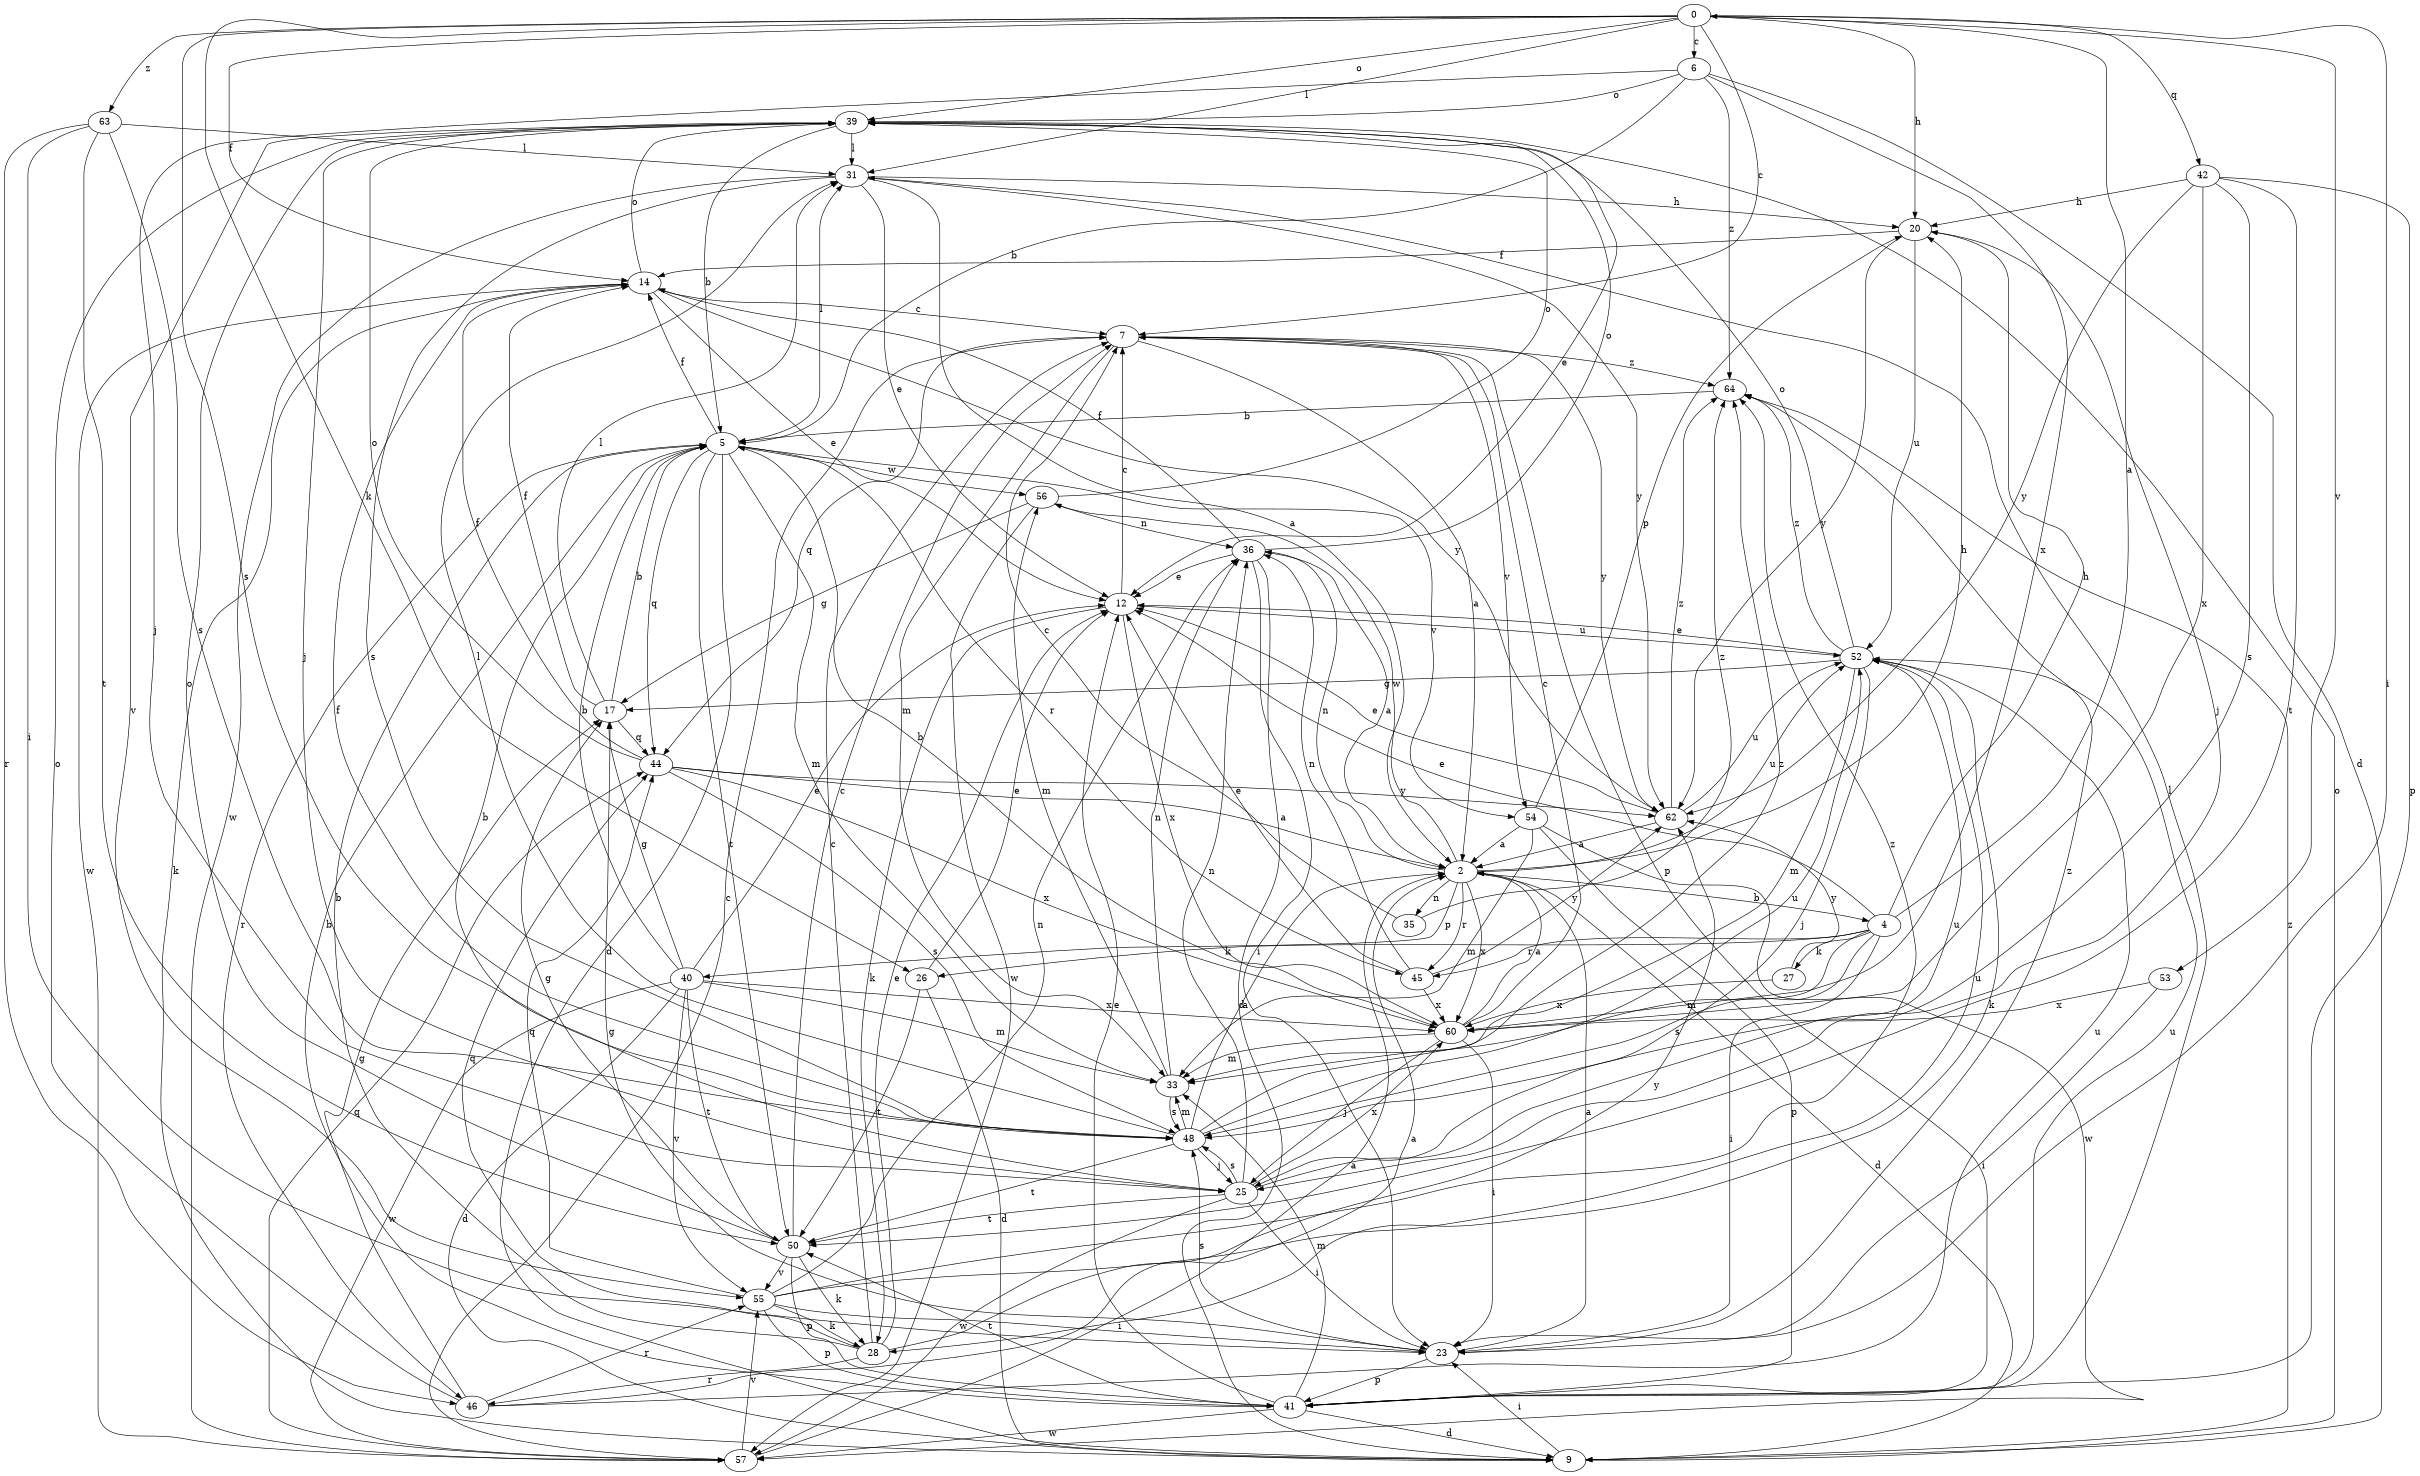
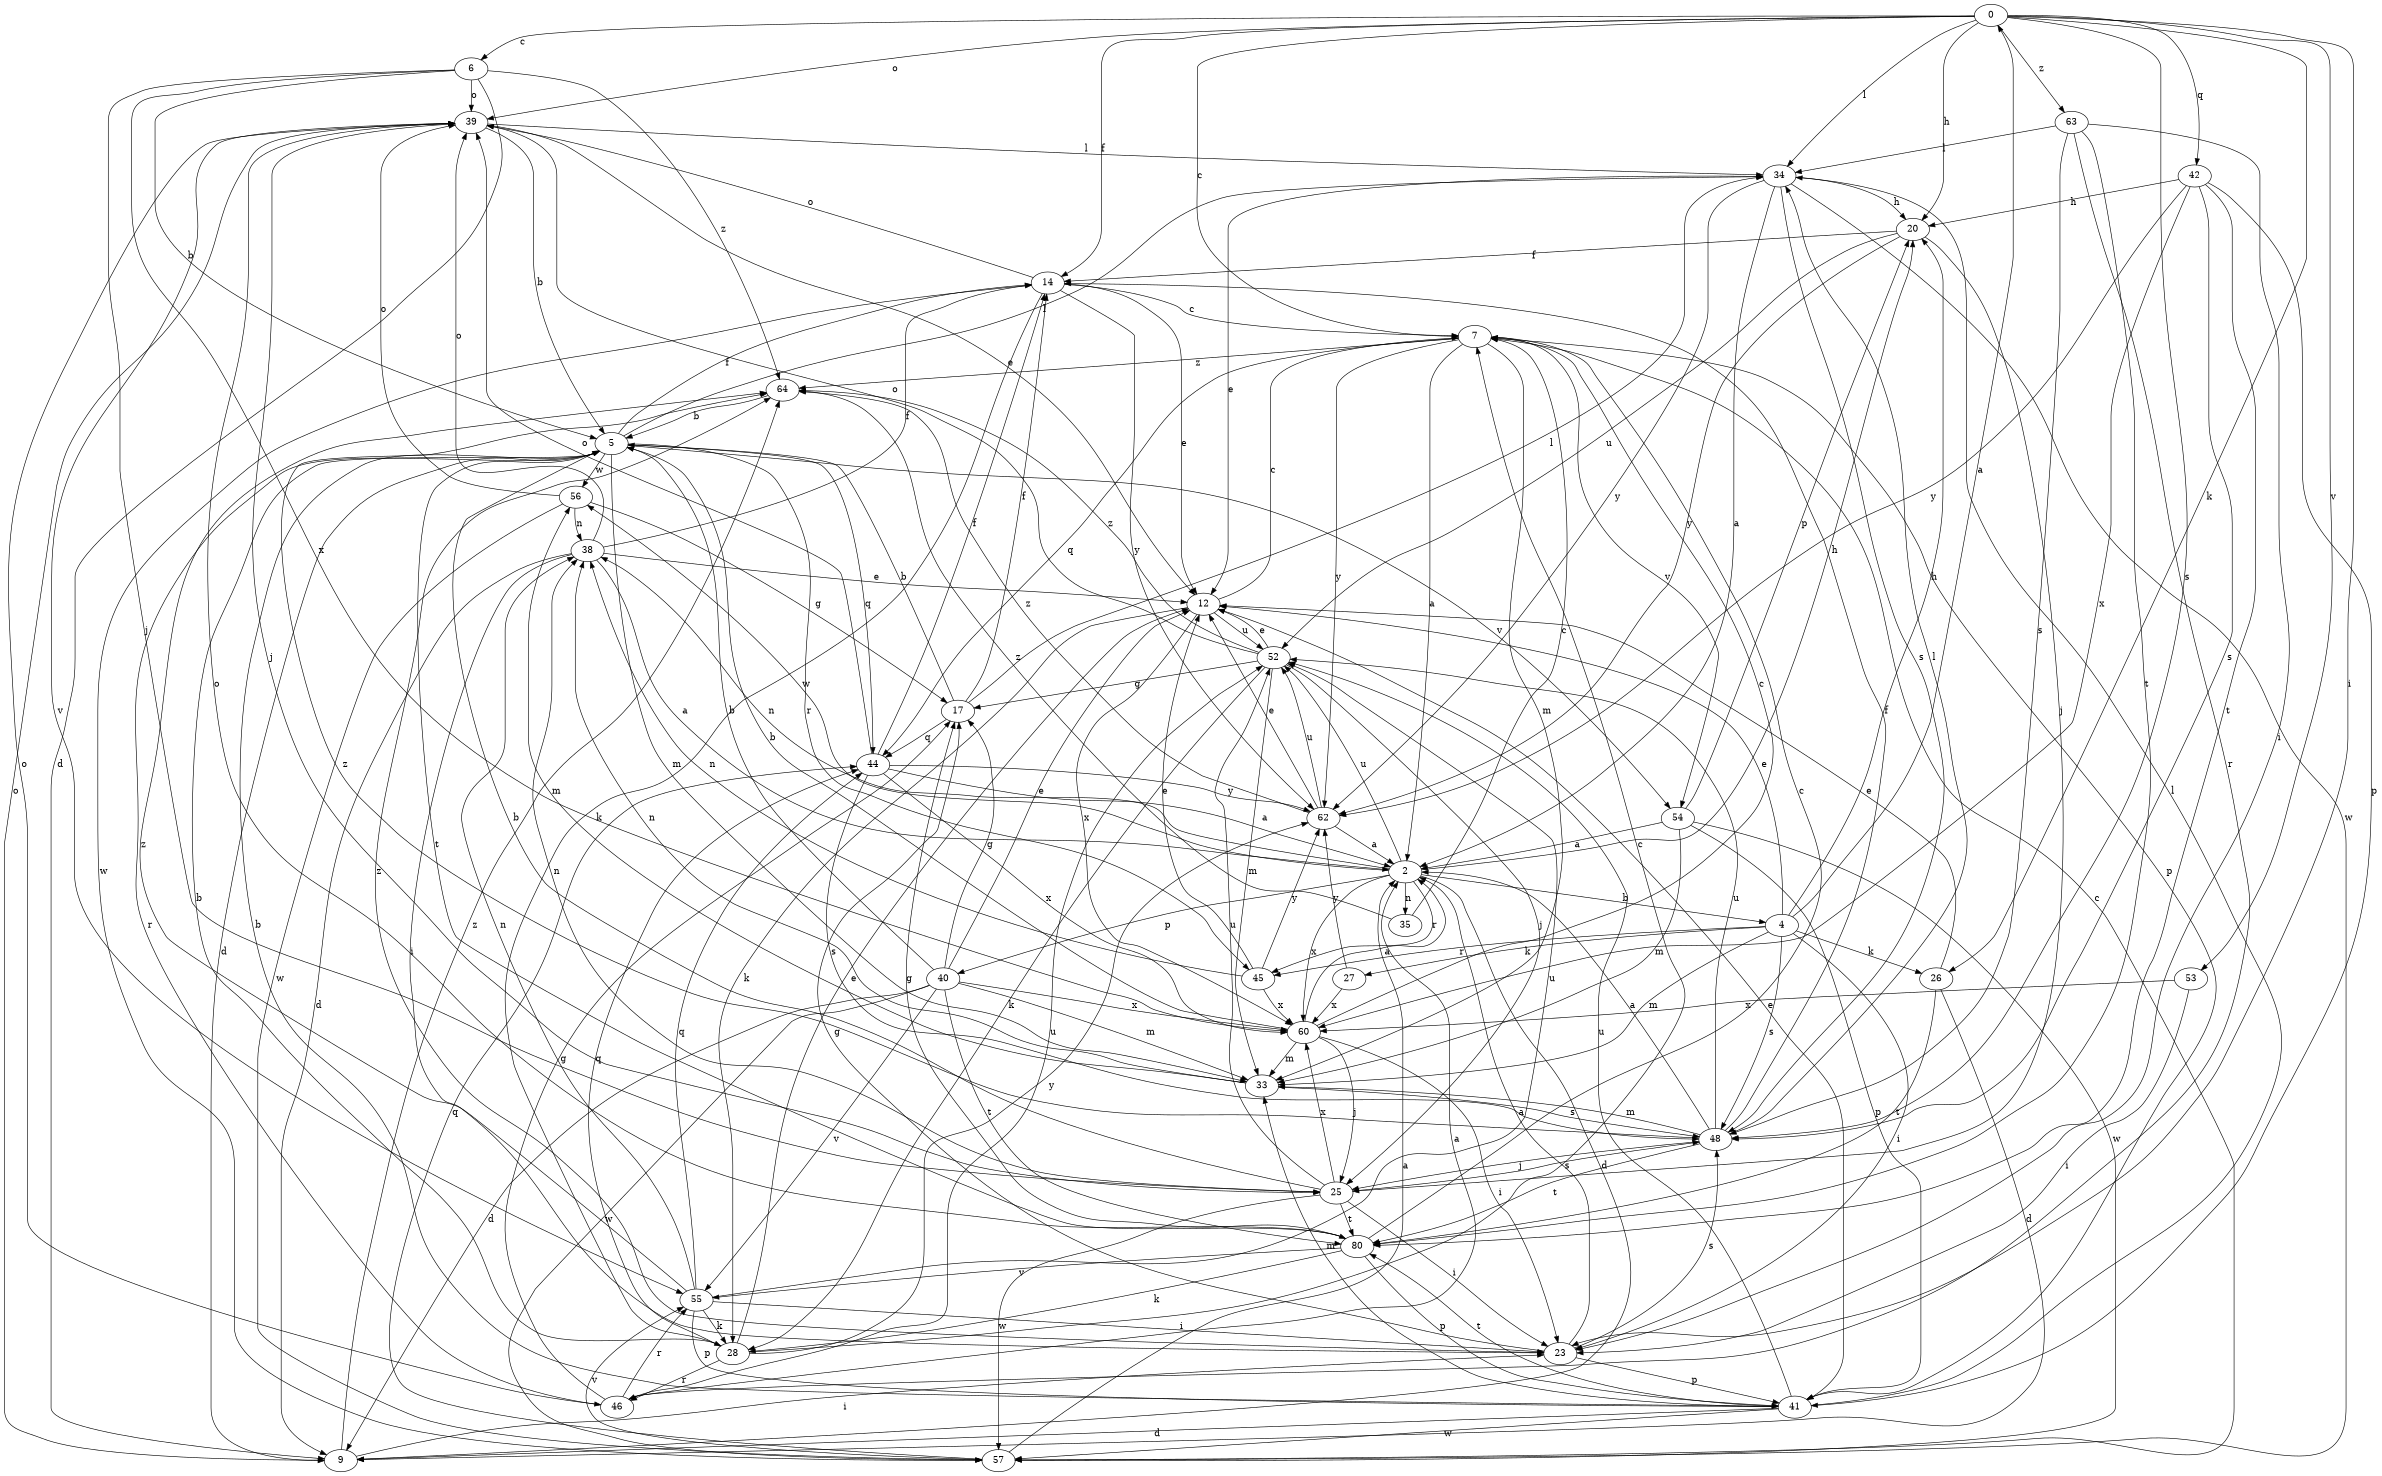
node "31": label "31" -> "34"
node "36": label "36" -> "38"
node "50": label "50" -> "80"
edge "14" -> "9": now "14" -> "28"
